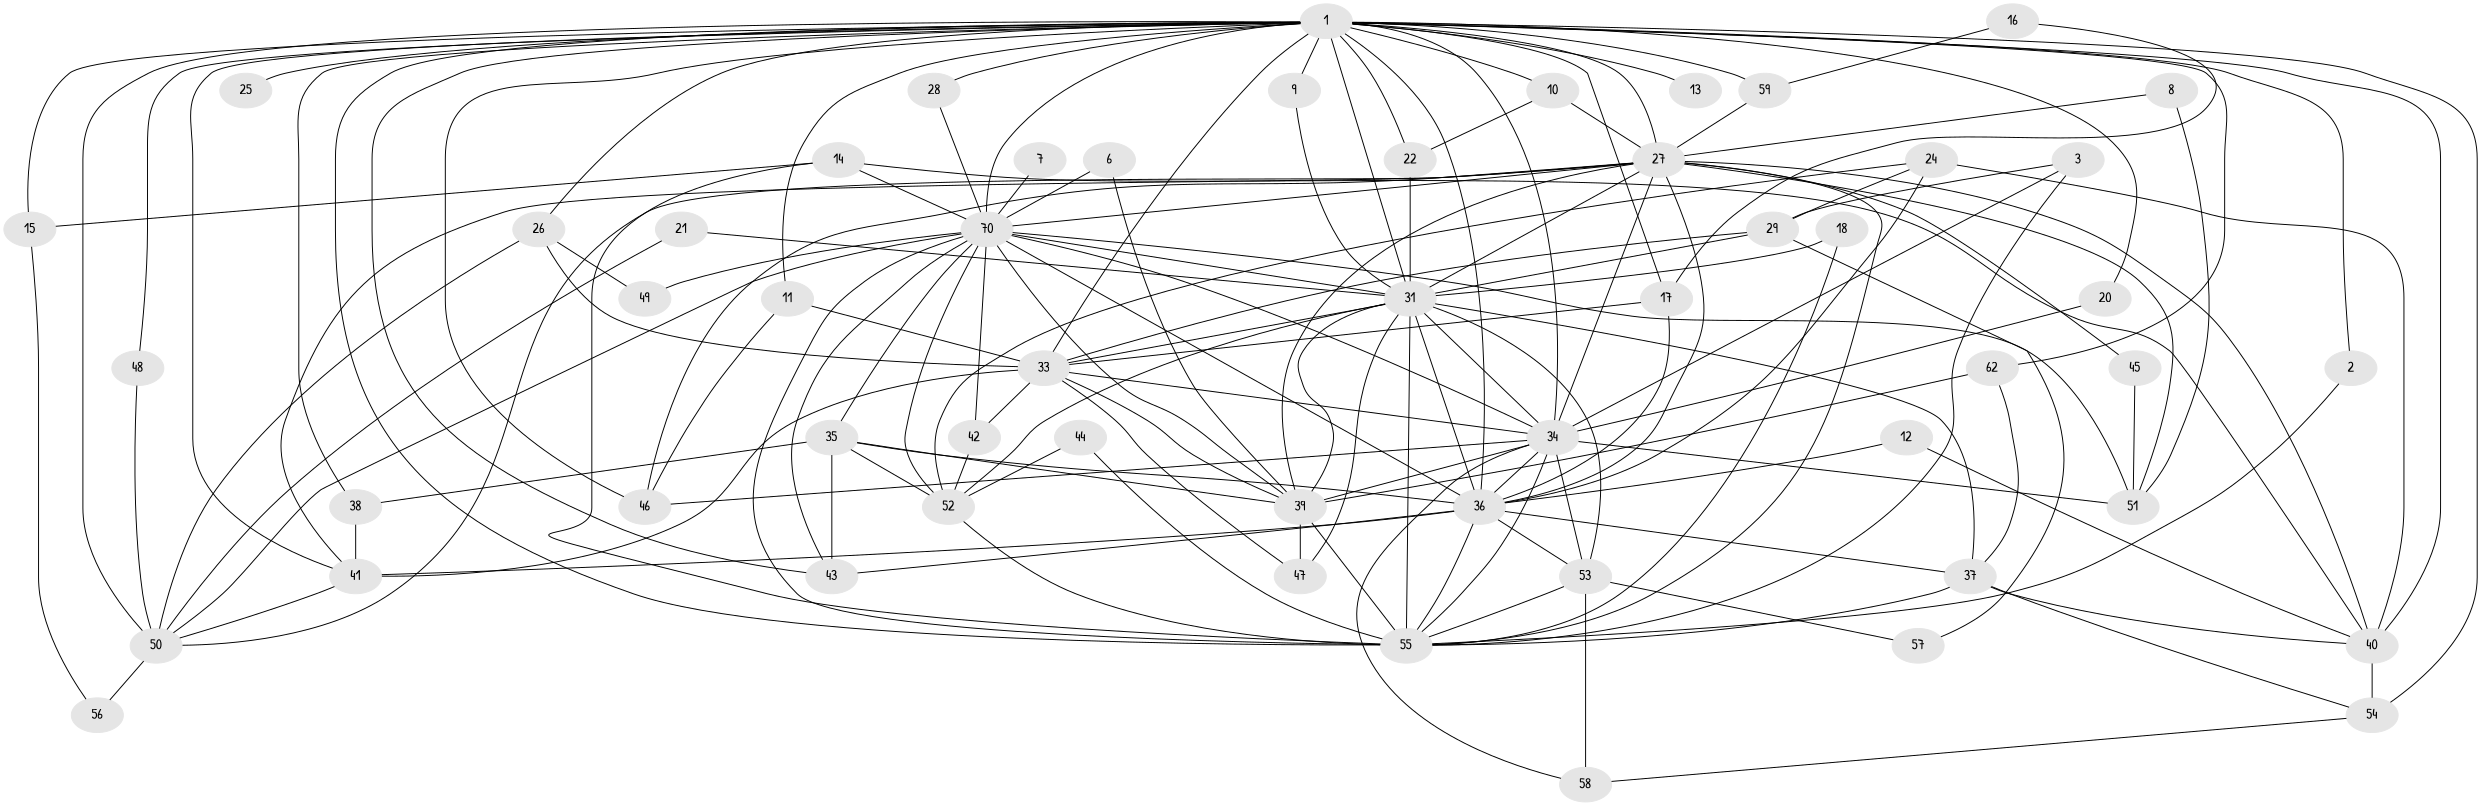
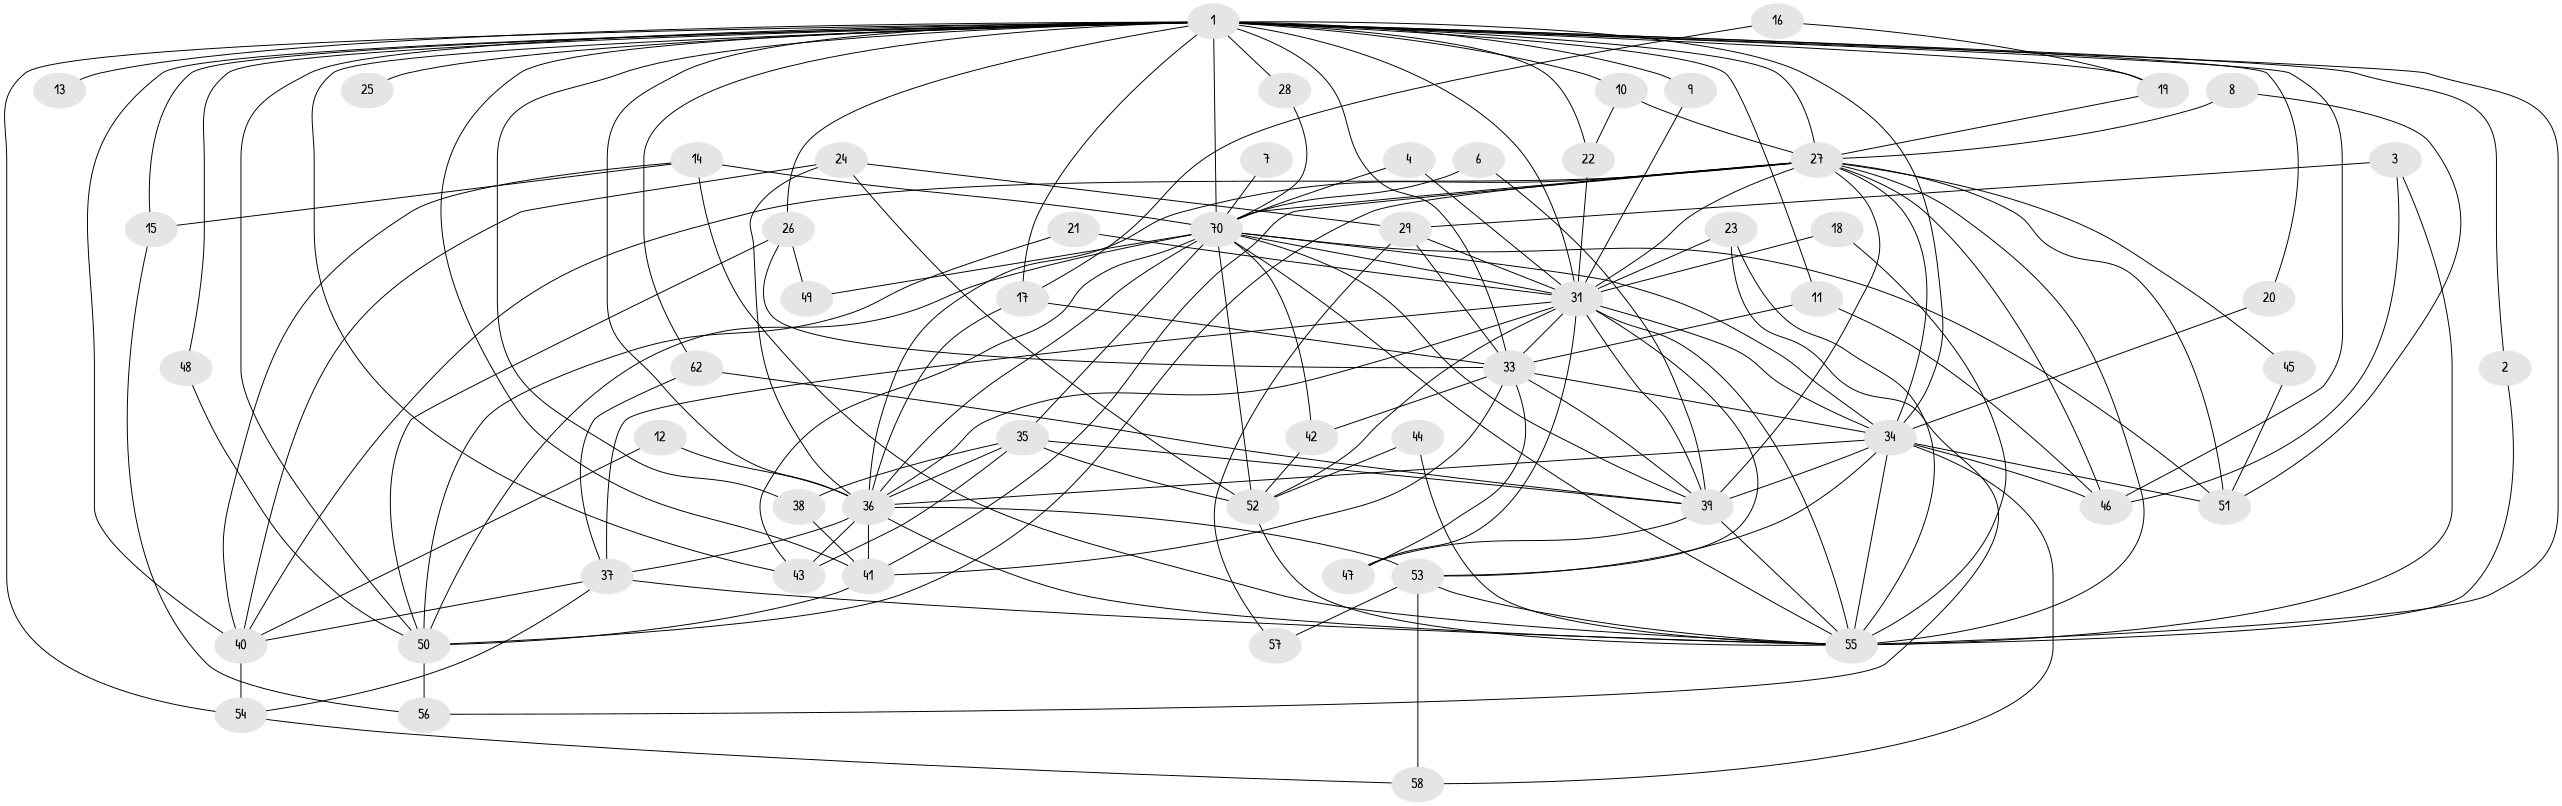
node "59": label "59" -> "19"
node "4": added
node "23": added
edge "3" -- "34": now "3" -- "46"
